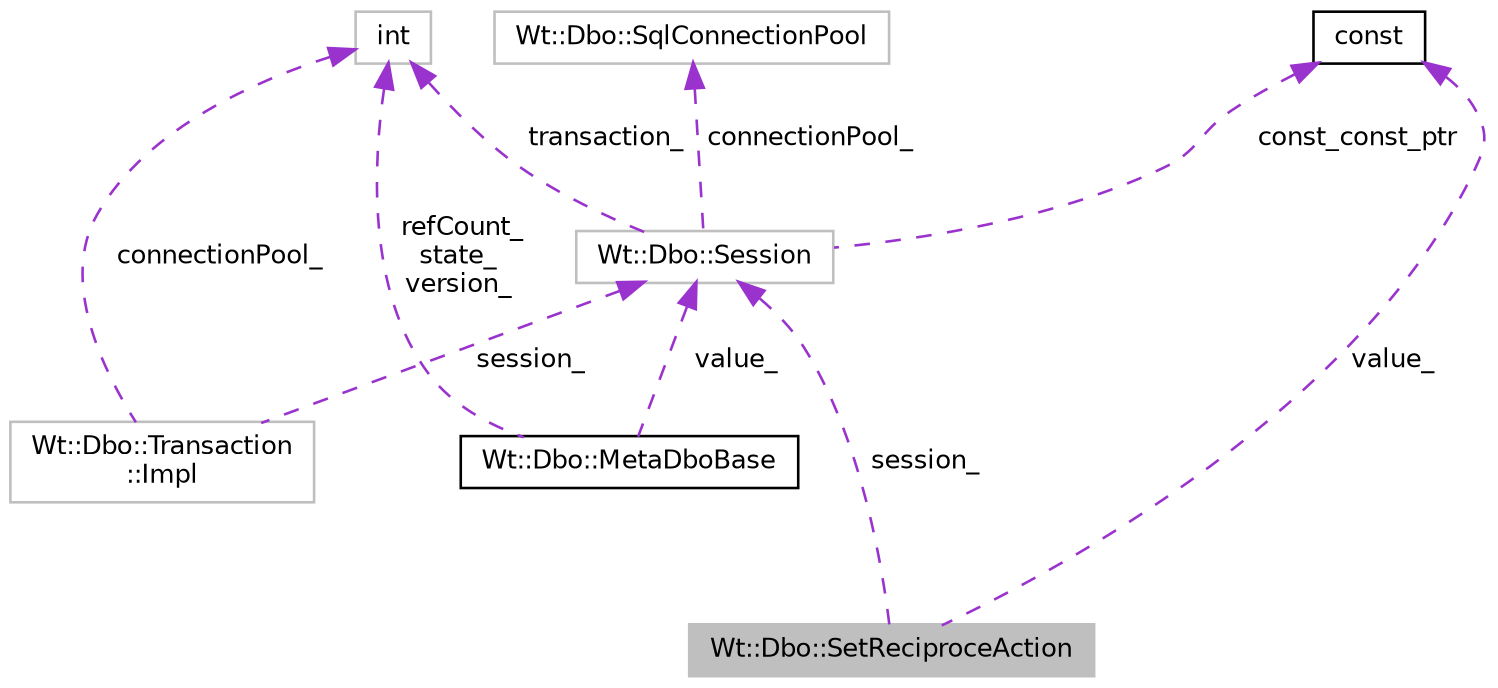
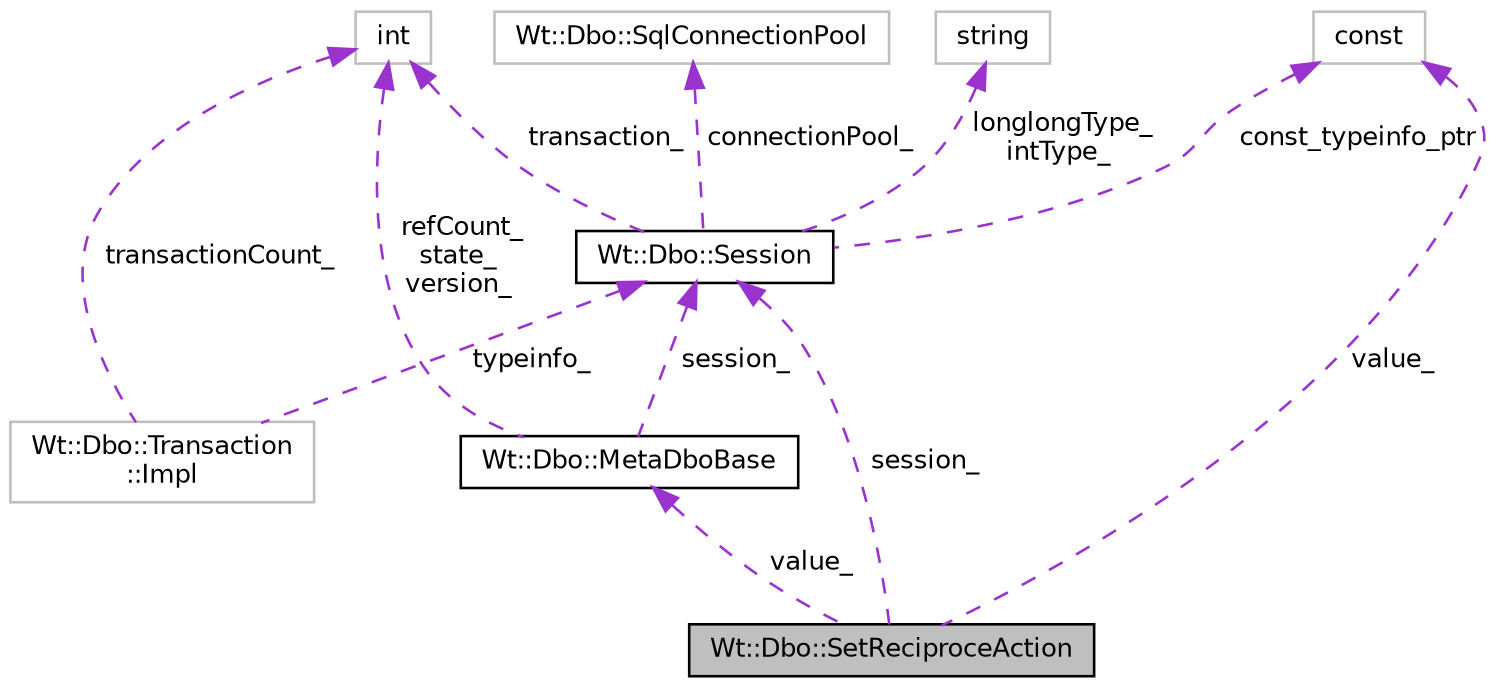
node "string": added
node "const": color black -> grey75
edge "Wt::Dbo::Session" -> "const": label " const_const_ptr" -> " const_typeinfo_ptr"
edge "Wt::Dbo::Transaction ::Impl" -> "int": label " connectionPool_" -> " transactionCount_"
node "Wt::Dbo::Session": color grey75 -> black
edge "Wt::Dbo::Transaction ::Impl" -> "Wt::Dbo::Session": label " session_" -> " typeinfo_"
edge "Wt::Dbo::MetaDboBase" -> "Wt::Dbo::Session": label " value_" -> " session_"
edge "Wt::Dbo::SetReciproceAction" -> "Wt::Dbo::MetaDboBase": added, label "value_"
node "Wt::Dbo::SetReciproceAction": color grey75 -> black
